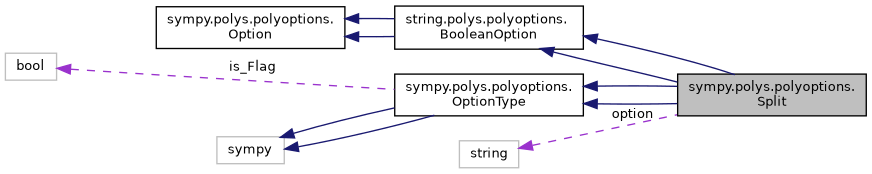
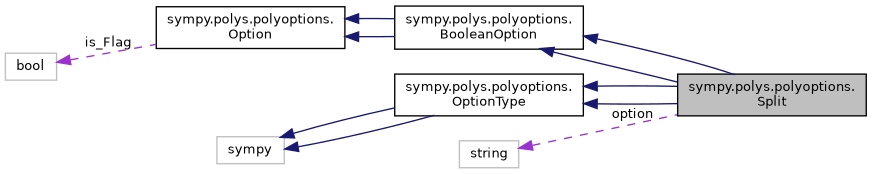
node "string.polys.polyoptions. BooleanOption": label "string.polys.polyoptions. BooleanOption" -> "sympy.polys.polyoptions. BooleanOption"
edge "sympy.polys.polyoptions. OptionType" -> "bool": now "sympy.polys.polyoptions. Option" -> "bool"
